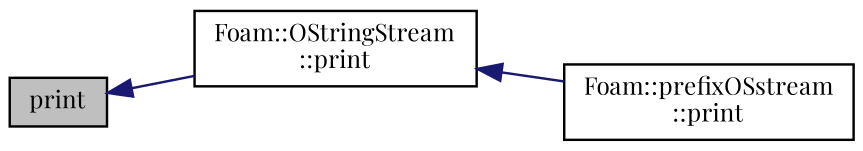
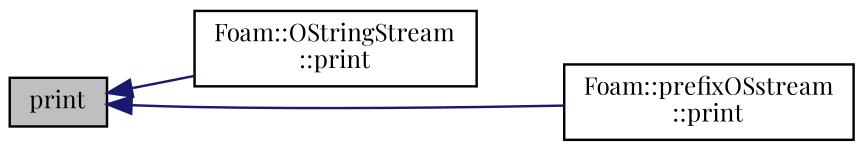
edge "Foam::prefixOSstream ::print" -> "Foam::OStringStream ::print": now "Foam::prefixOSstream ::print" -> "print"
